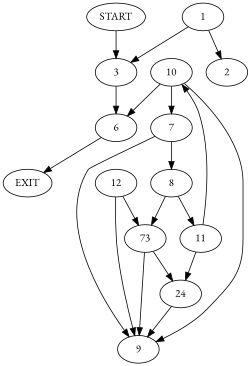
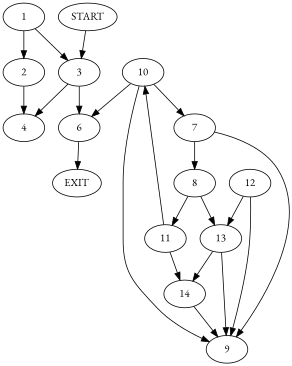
node "4": added
node "73": label "73" -> "13"
node "24": label "24" -> "14"
